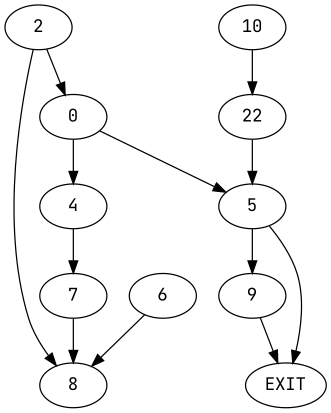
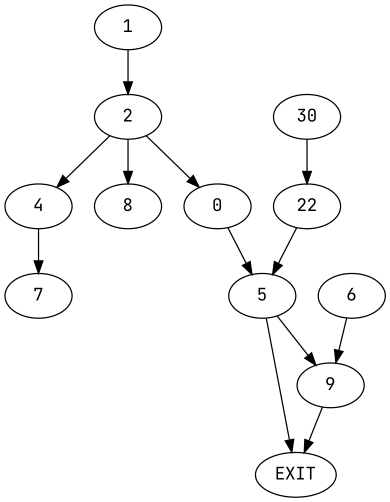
node "1": added
node "10": label "10" -> "30"
edge "0" -> "4": now "2" -> "4"
edge "7" -> "8": removed
edge "6" -> "8": now "6" -> "9"
